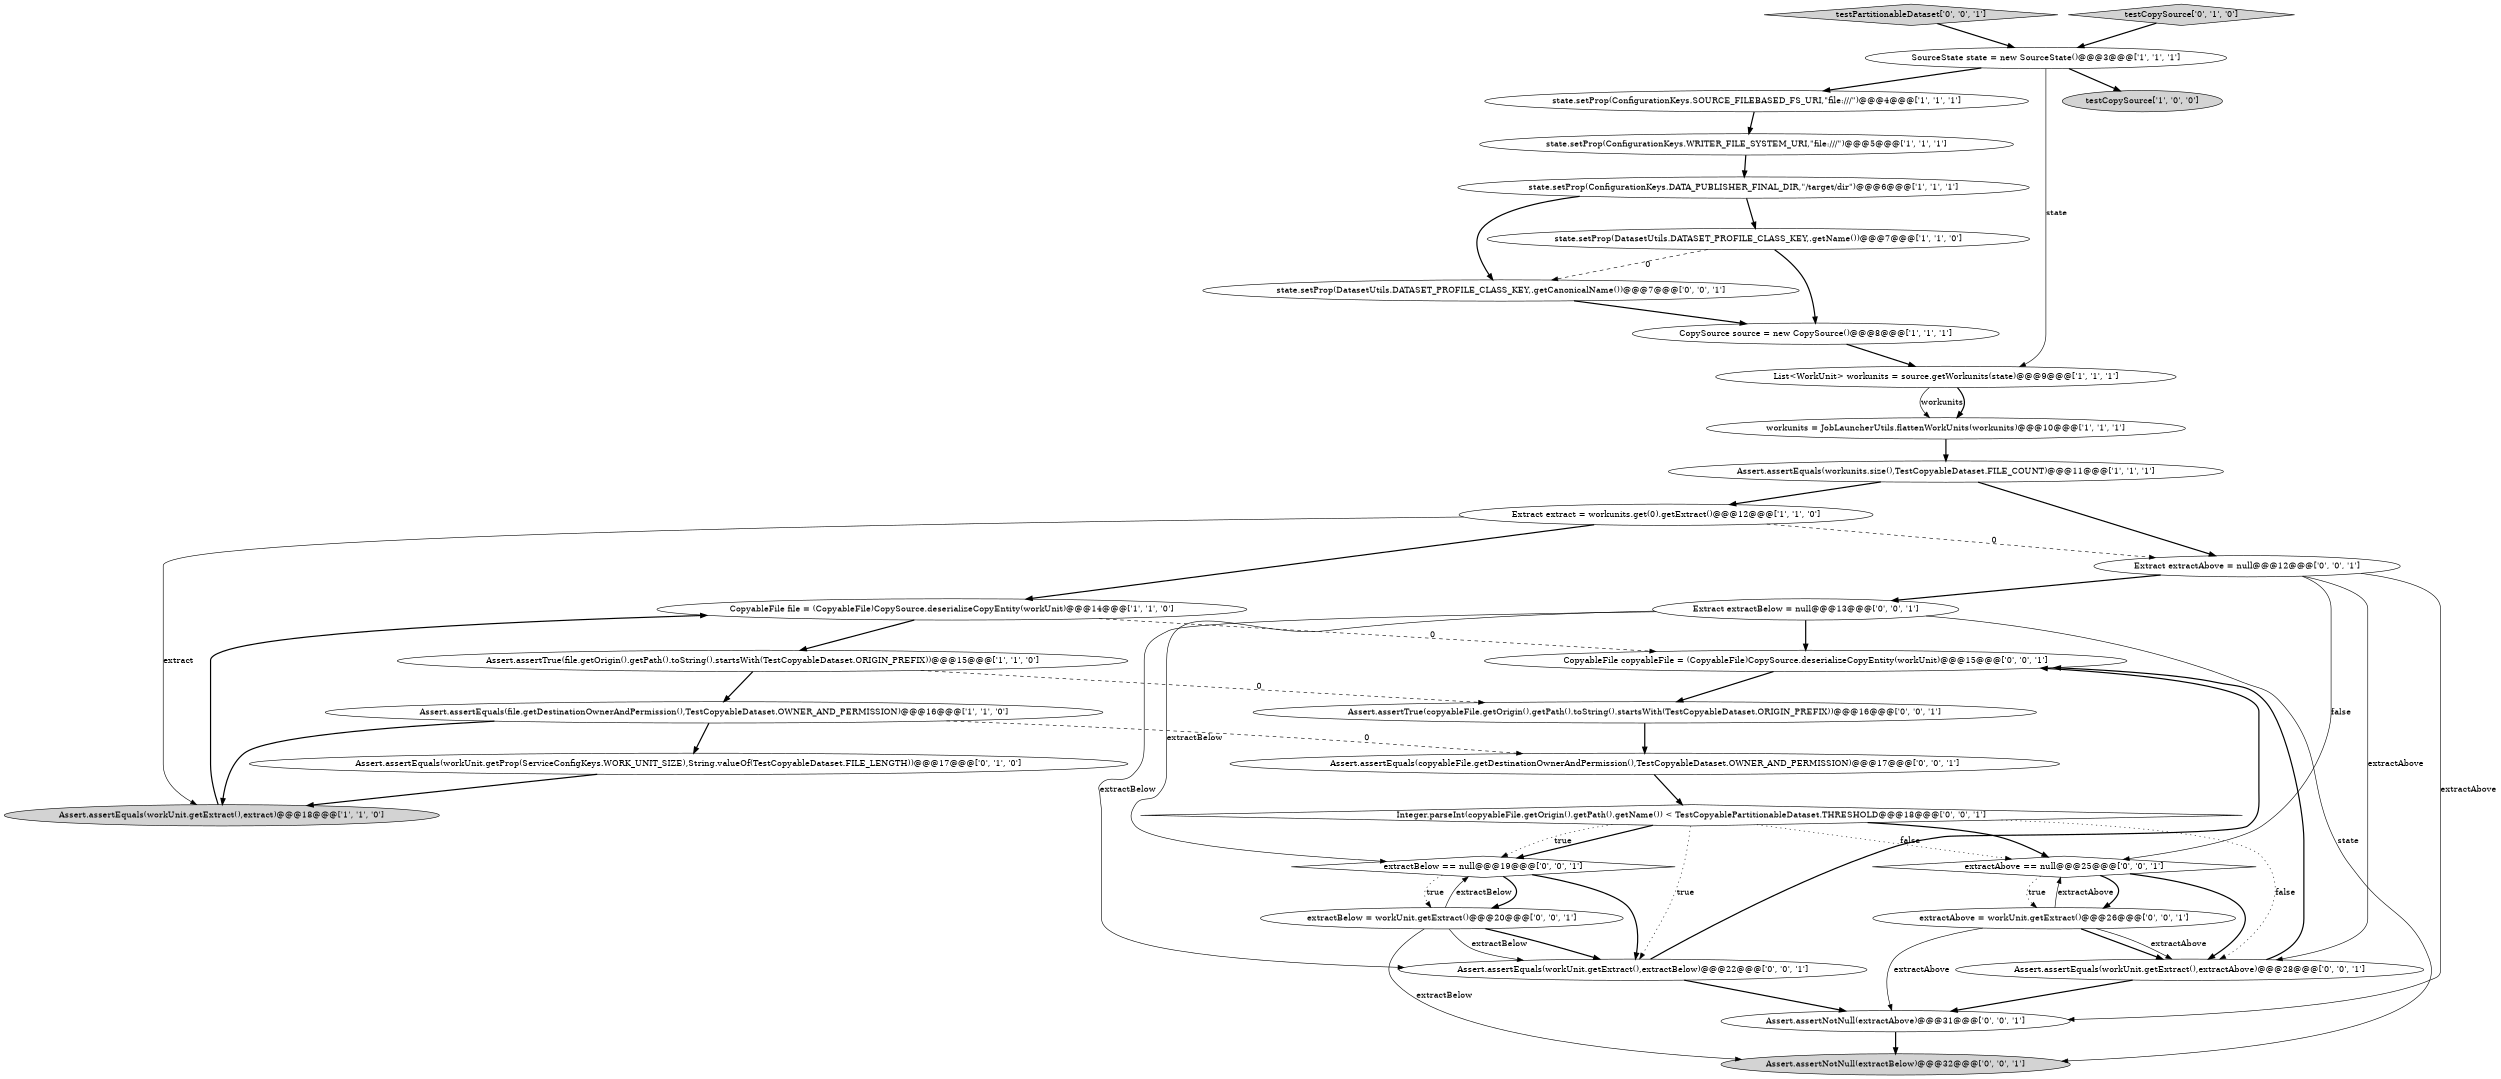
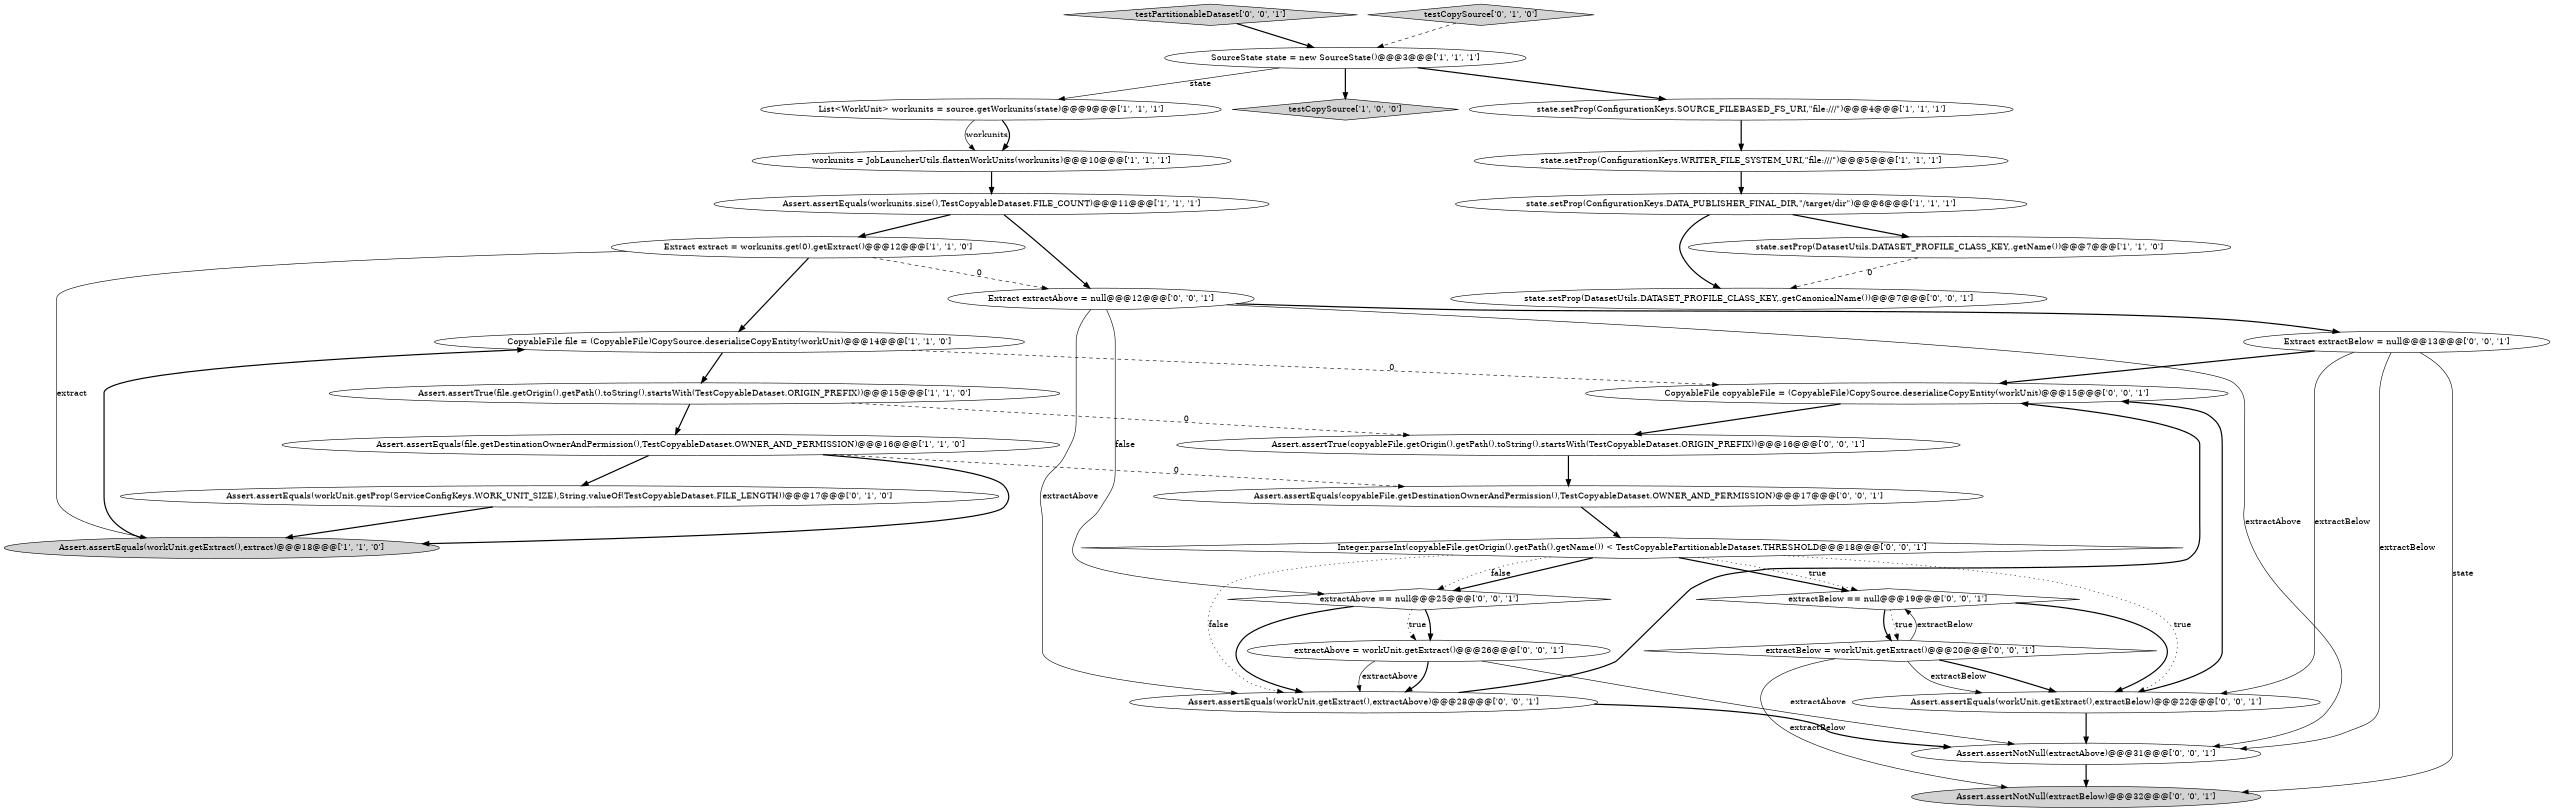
edge "testCopySource['0', '1', '0']" -> "SourceState state = new SourceState()@@@3@@@['1', '1', '1']": style bold -> dashed
node "testCopySource['1', '0', '0']": shape ellipse -> diamond
node "CopySource source = new CopySource()@@@8@@@['1', '1', '1']": removed
edge "Extract extractBelow = null@@@13@@@['0', '0', '1']" -> "extractBelow == null@@@19@@@['0', '0', '1']": now "Extract extractBelow = null@@@13@@@['0', '0', '1']" -> "Assert.assertNotNull(extractAbove)@@@31@@@['0', '0', '1']"
edge "extractAbove = workUnit.getExtract()@@@26@@@['0', '0', '1']" -> "extractAbove == null@@@25@@@['0', '0', '1']": removed, label "extractAbove"
node "extractBelow = workUnit.getExtract()@@@20@@@['0', '0', '1']": shape ellipse -> diamond
